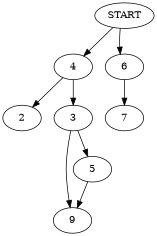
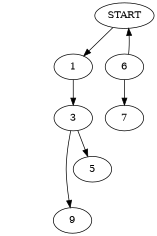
edge "START" -> "6": reversed
node "4": label "4" -> "1"
node "2": removed
edge "5" -> "9": removed
